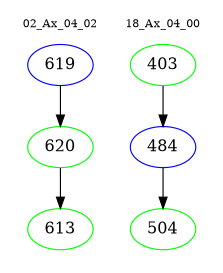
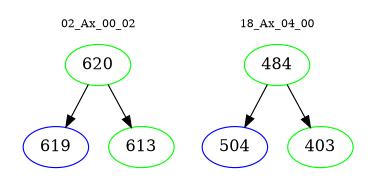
cluster "02_Ax_04_02": label "02_Ax_04_02" -> "02_Ax_00_02"
edge "619" -> "620": reversed
edge "403" -> "484": reversed
node "484": color blue -> green
node "504": color green -> blue
